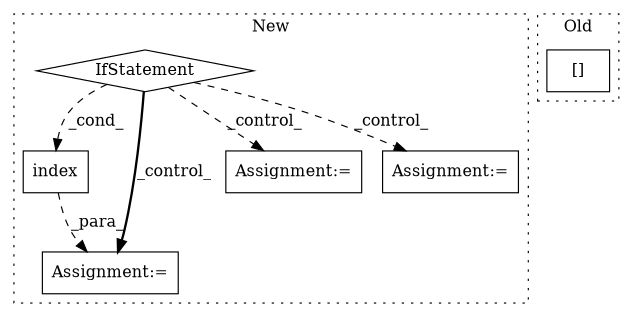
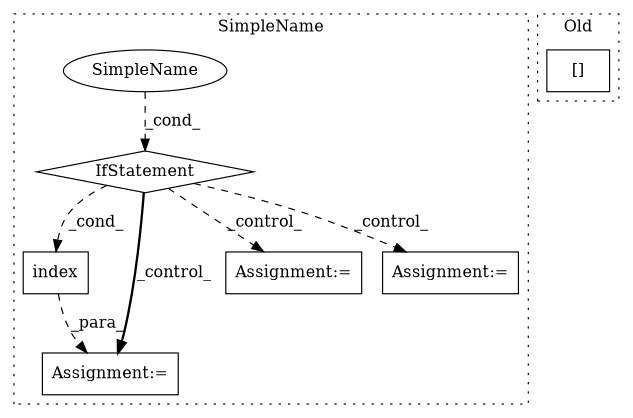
cluster "New": label "New" -> "SimpleName"
node "SimpleName": added
